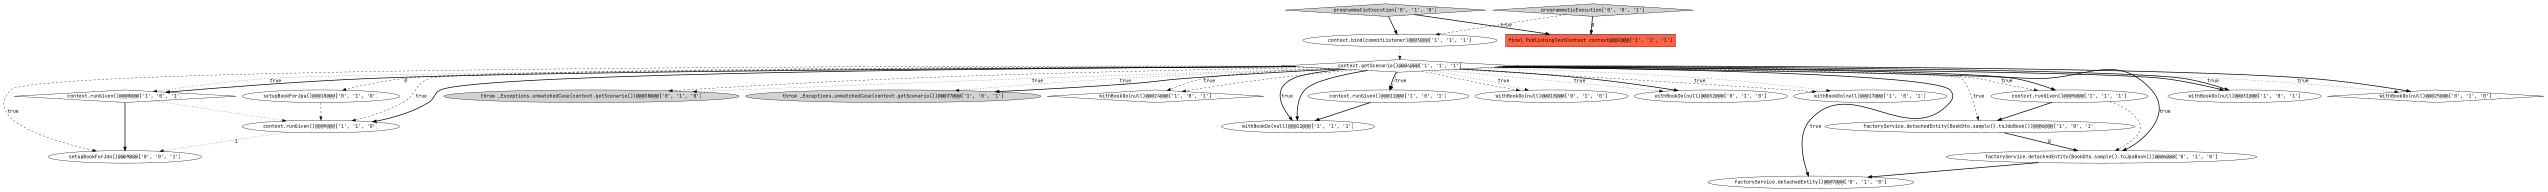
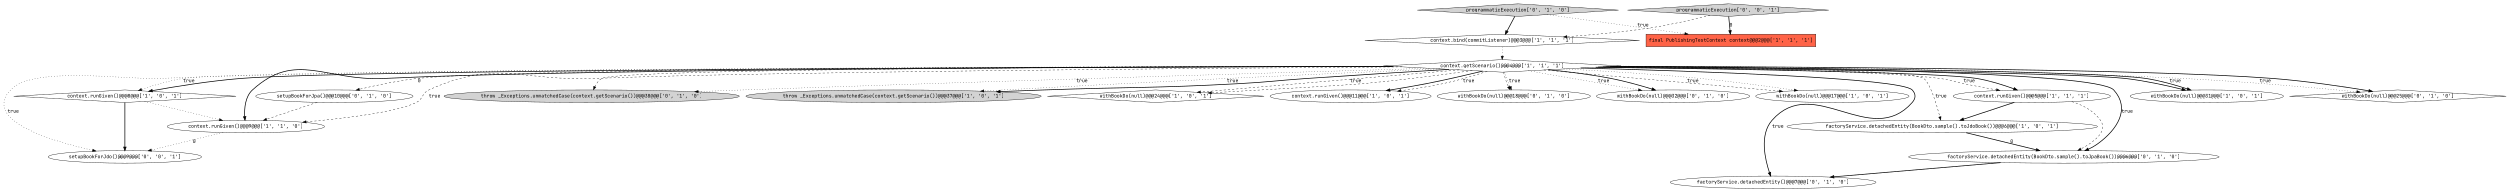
edge "programmaticExecution['0', '1', '0']" -> "final PublishingTestContext context@@@2@@@['1', '1', '1']": style bold -> dotted
node "context.bind(commitListener)@@@3@@@['1', '1', '1']": shape ellipse -> diamond
edge "context.getScenario()@@@4@@@['1', '1', '1']" -> "setupBookForJdo()@@@9@@@['0', '0', '1']": style dashed -> dotted
node "withBookDo(null)@@@12@@@['1', '1', '1']": removed
edge "context.runGiven()@@@9@@@['1', '1', '0']" -> "setupBookForJdo()@@@9@@@['0', '0', '1']": label "1" -> "0"
